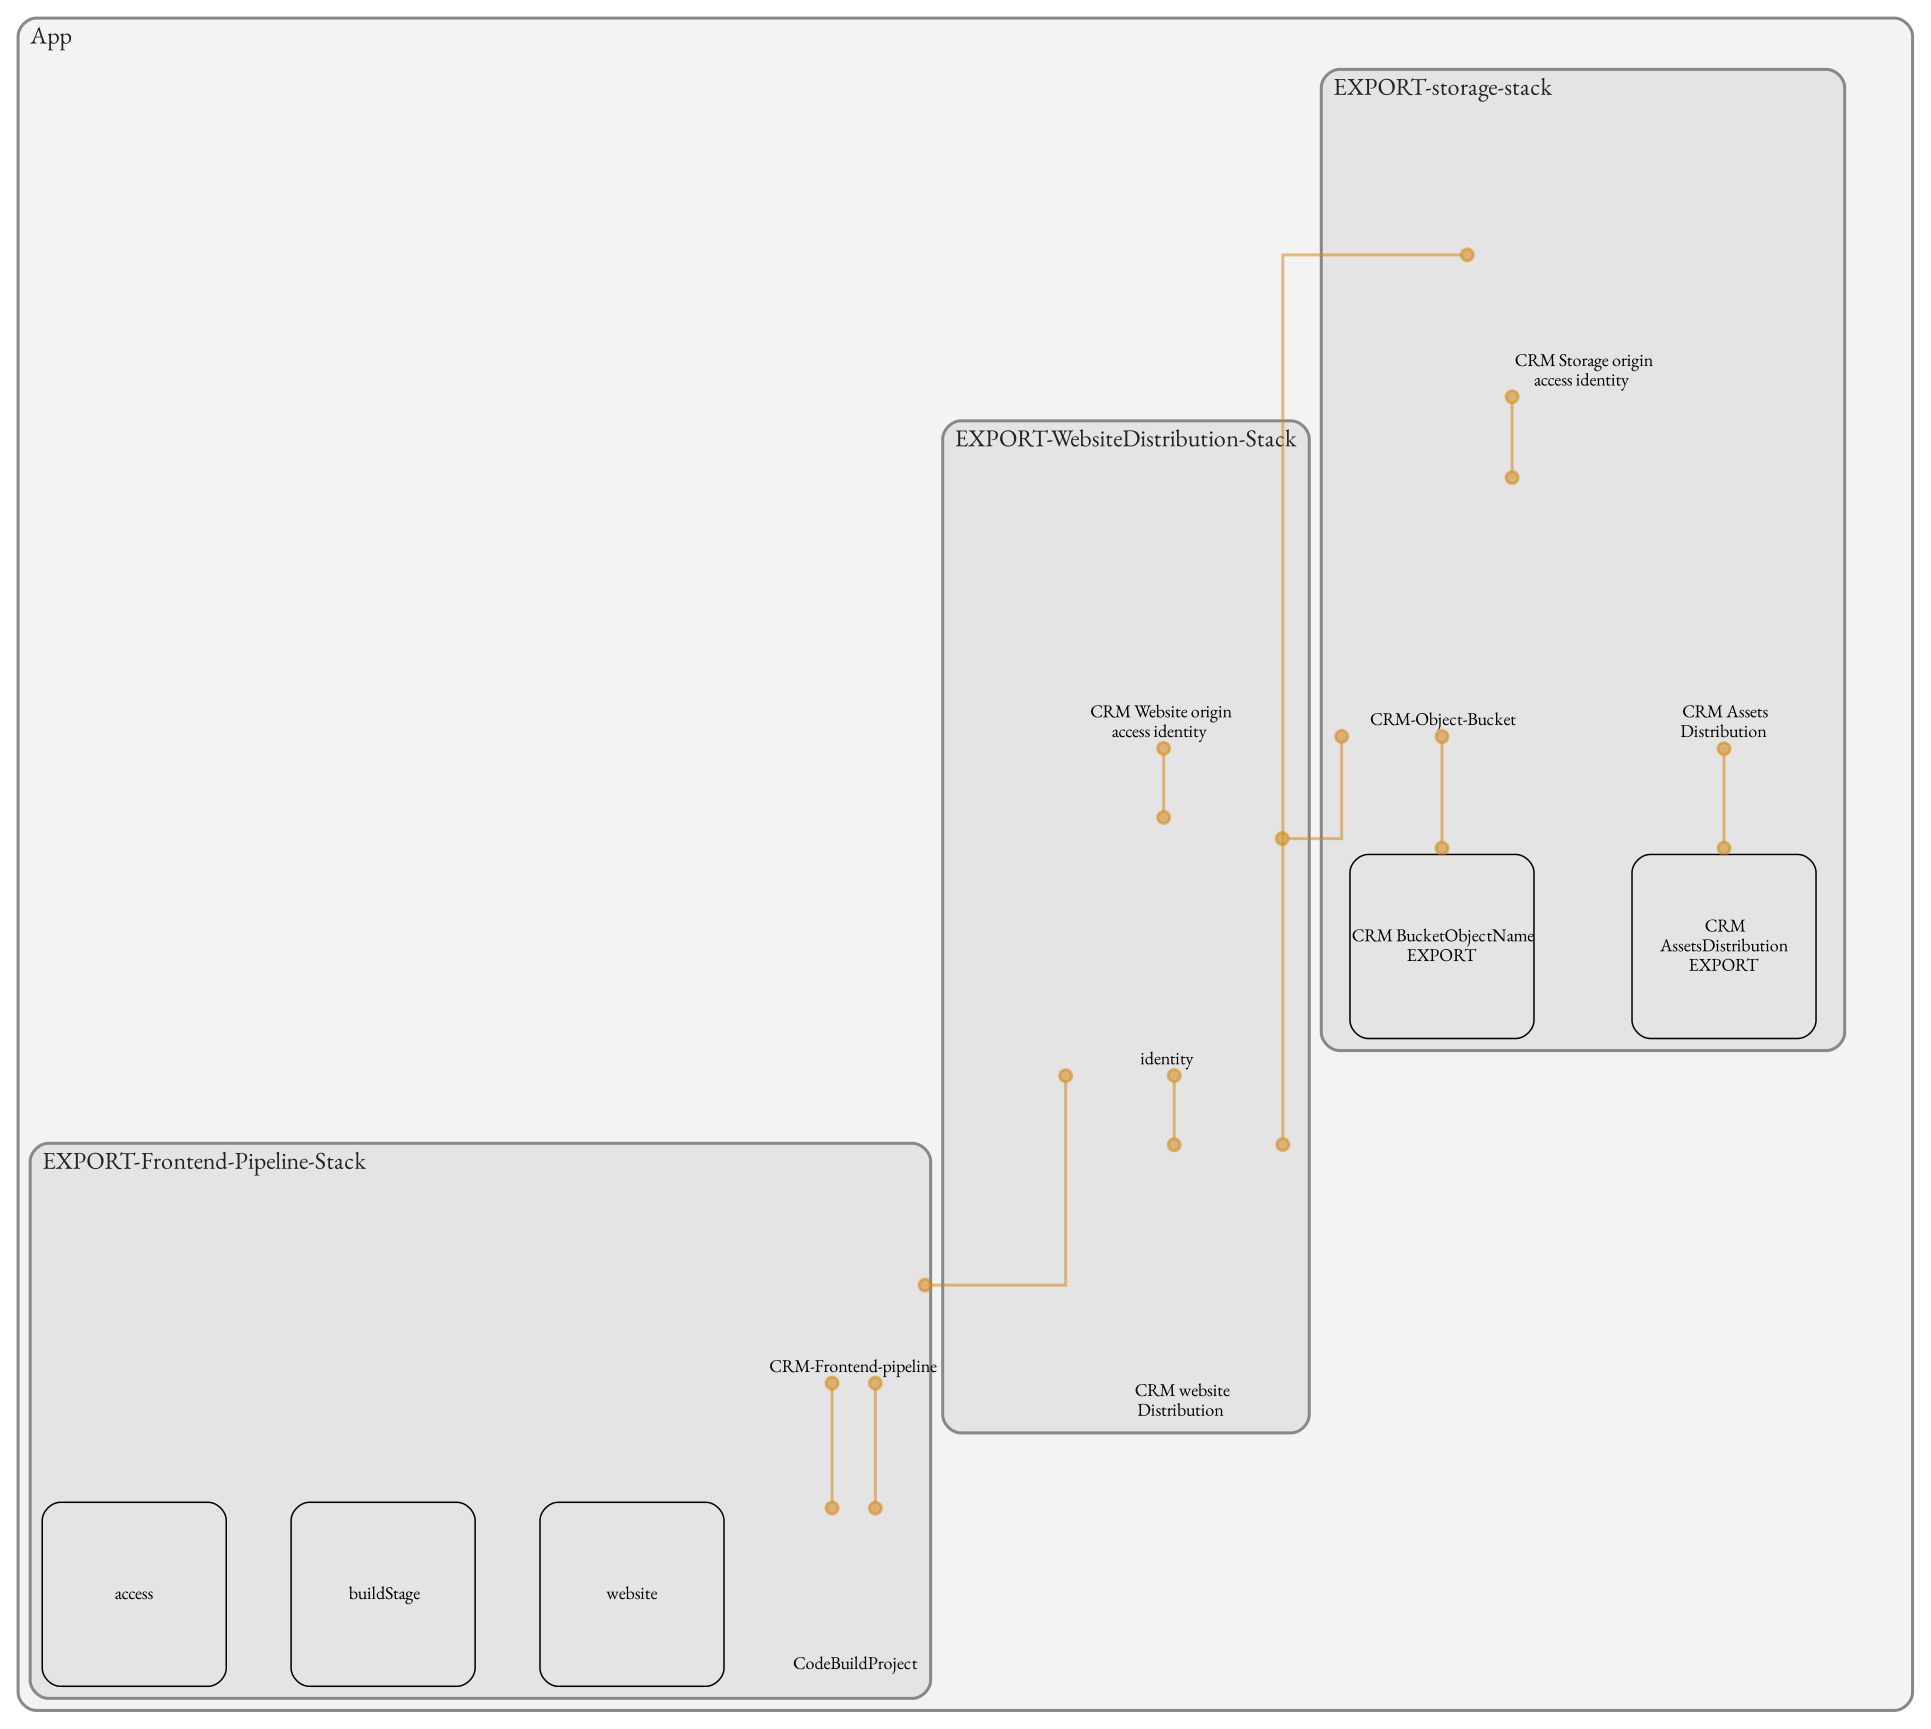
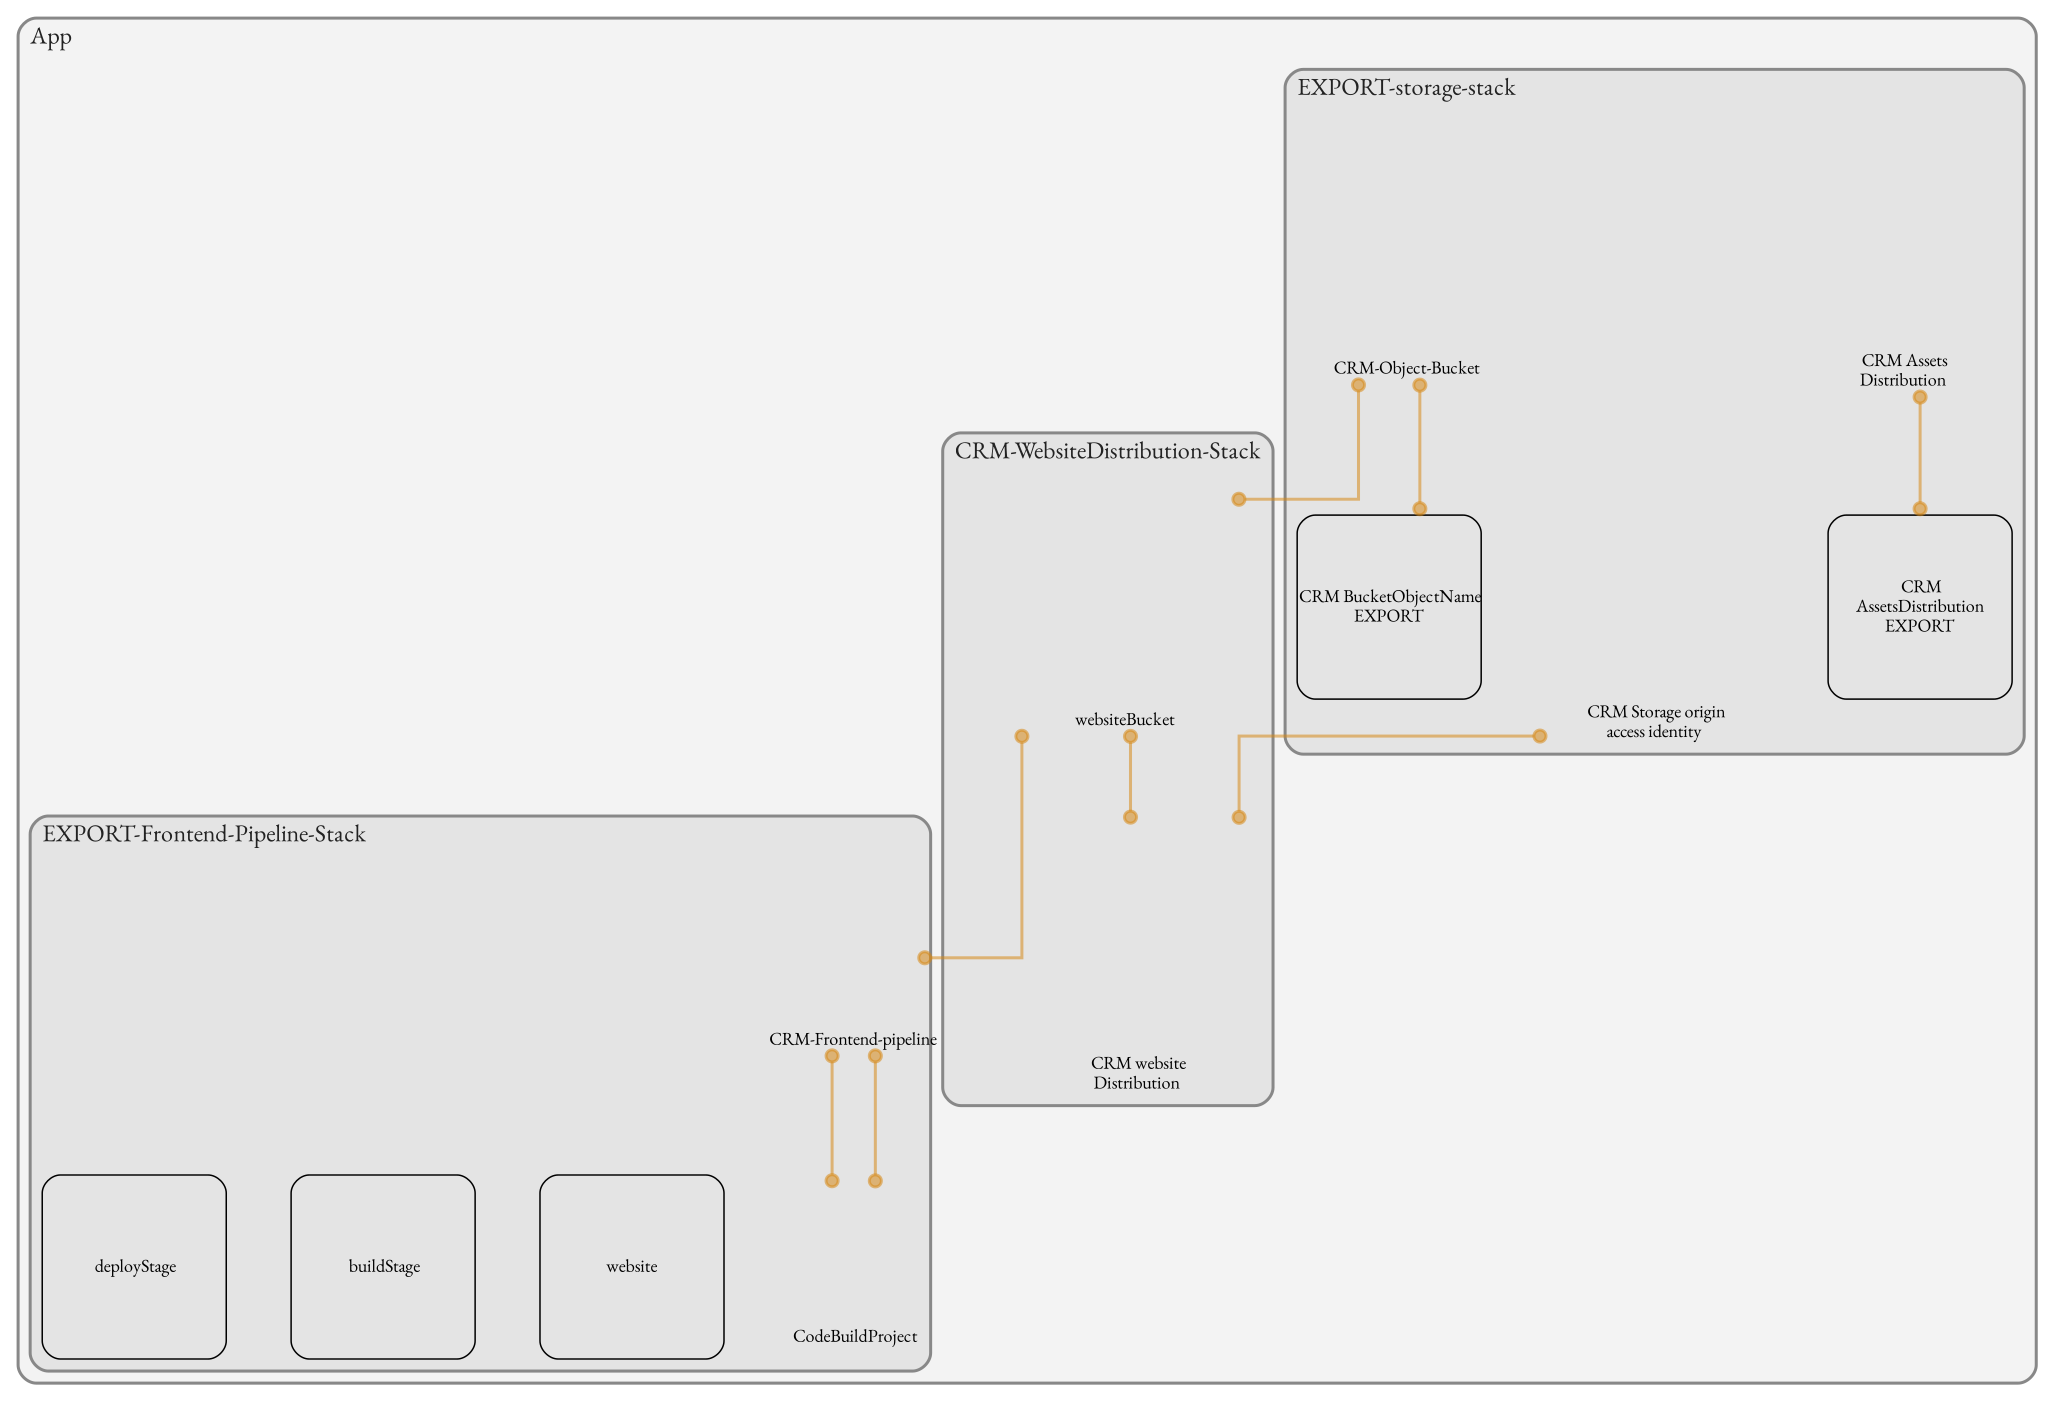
edge "CRM Storage origin access identity" -- "CRM-Object-Bucket": removed
cluster "EXPORT-WebsiteDistribution-Stack": label "EXPORT-WebsiteDistribution-Stack" -> "CRM-WebsiteDistribution-Stack"
node "CRM Website origin access identity": removed
node "identity": label "identity" -> "websiteBucket"
node "access": label "access" -> "deployStage"
